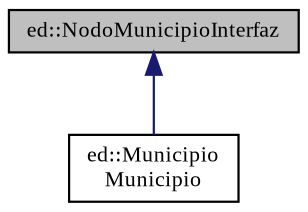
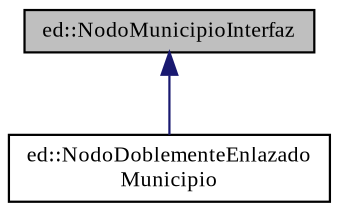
node "ed::Municipio Municipio": label "ed::Municipio Municipio" -> "ed::NodoDoblementeEnlazado Municipio"
